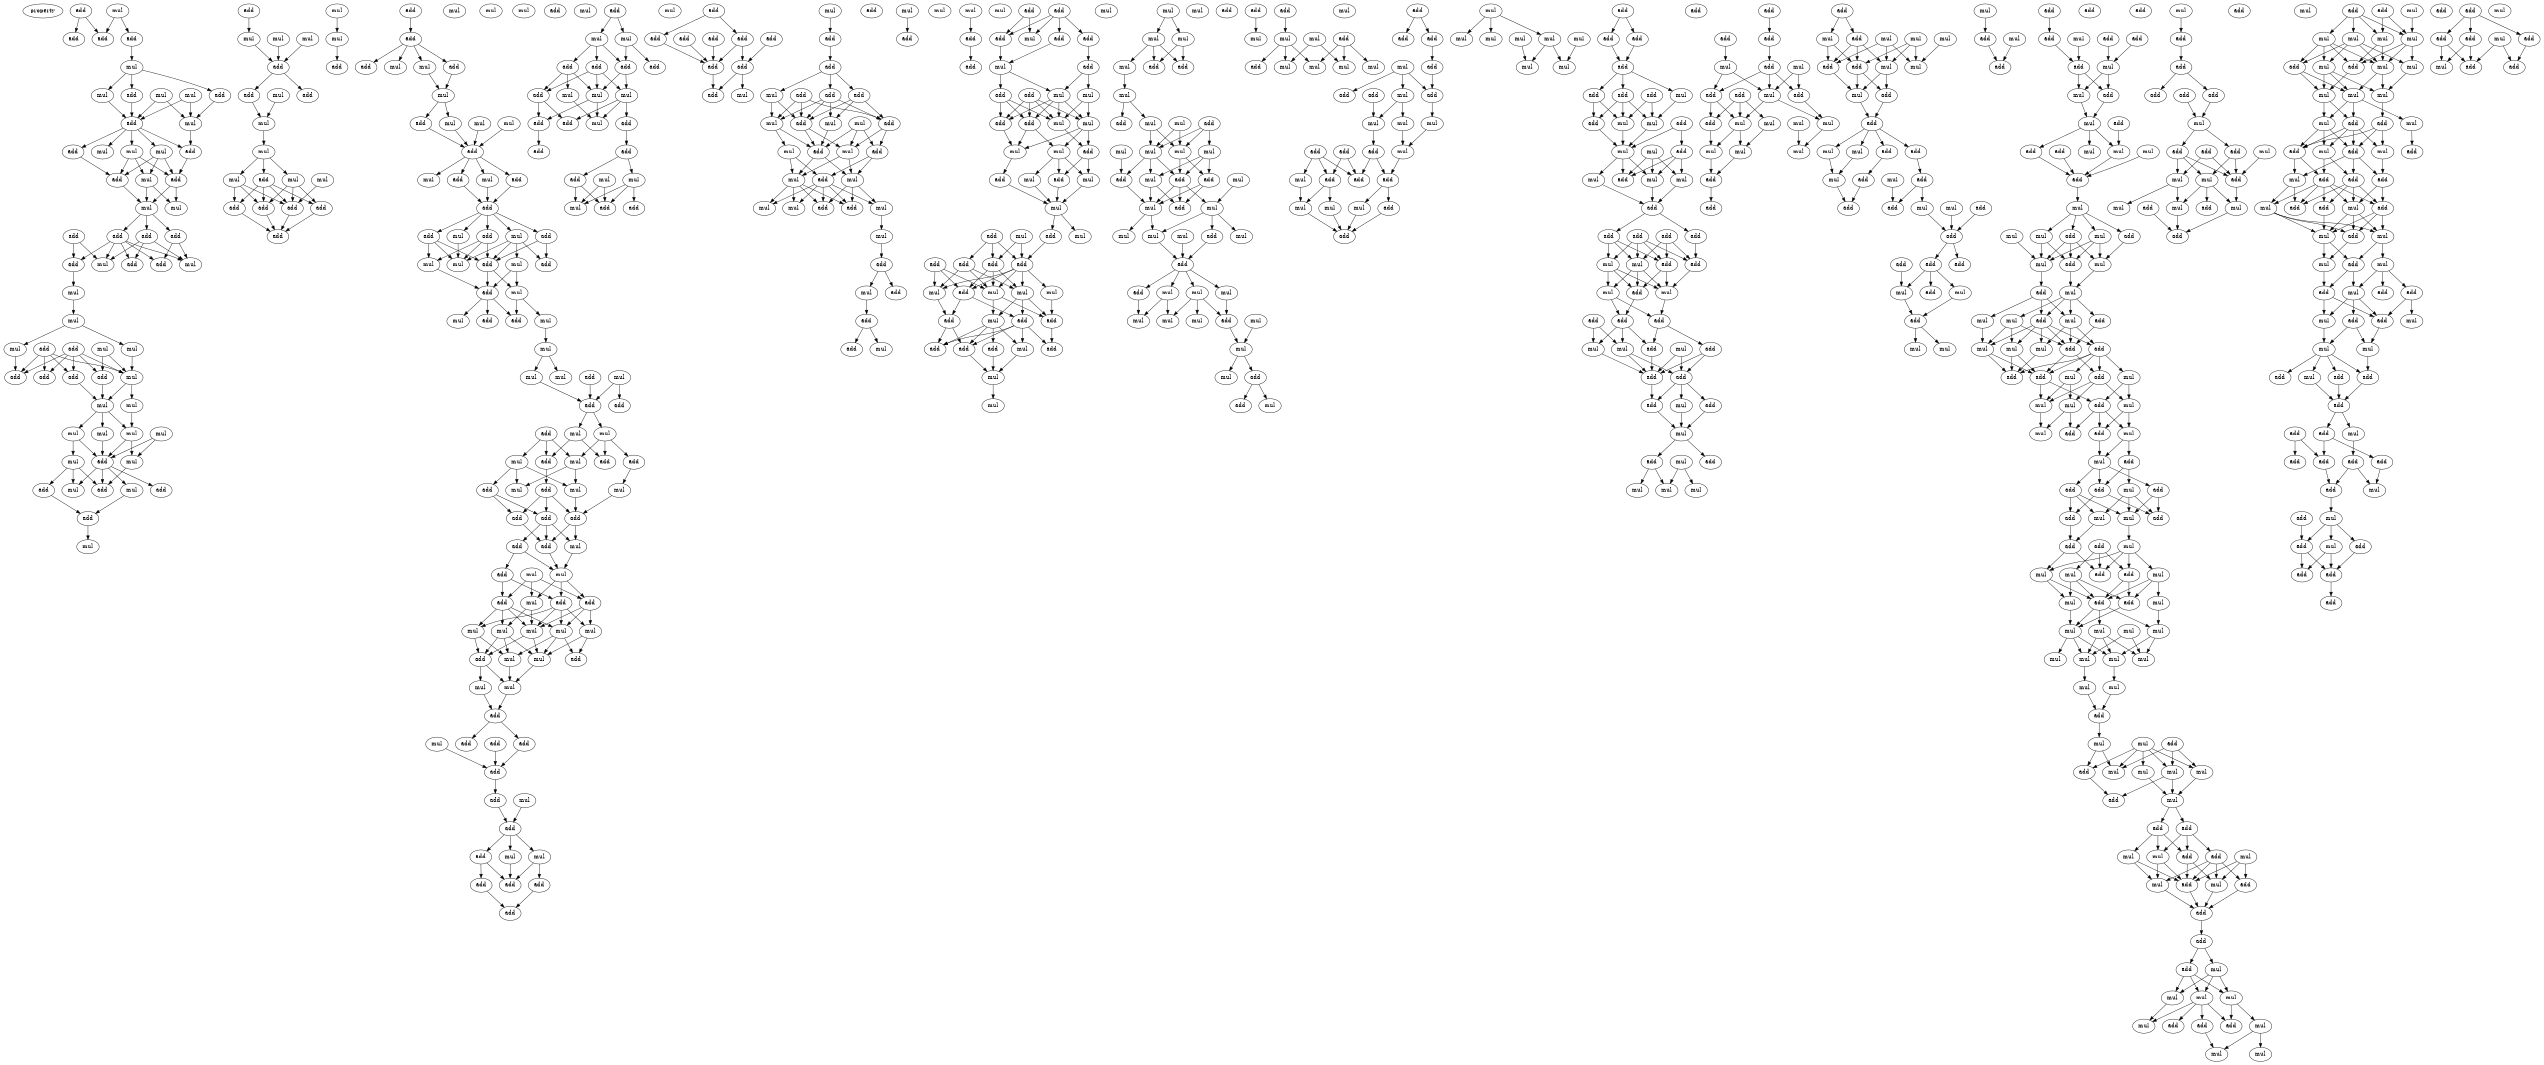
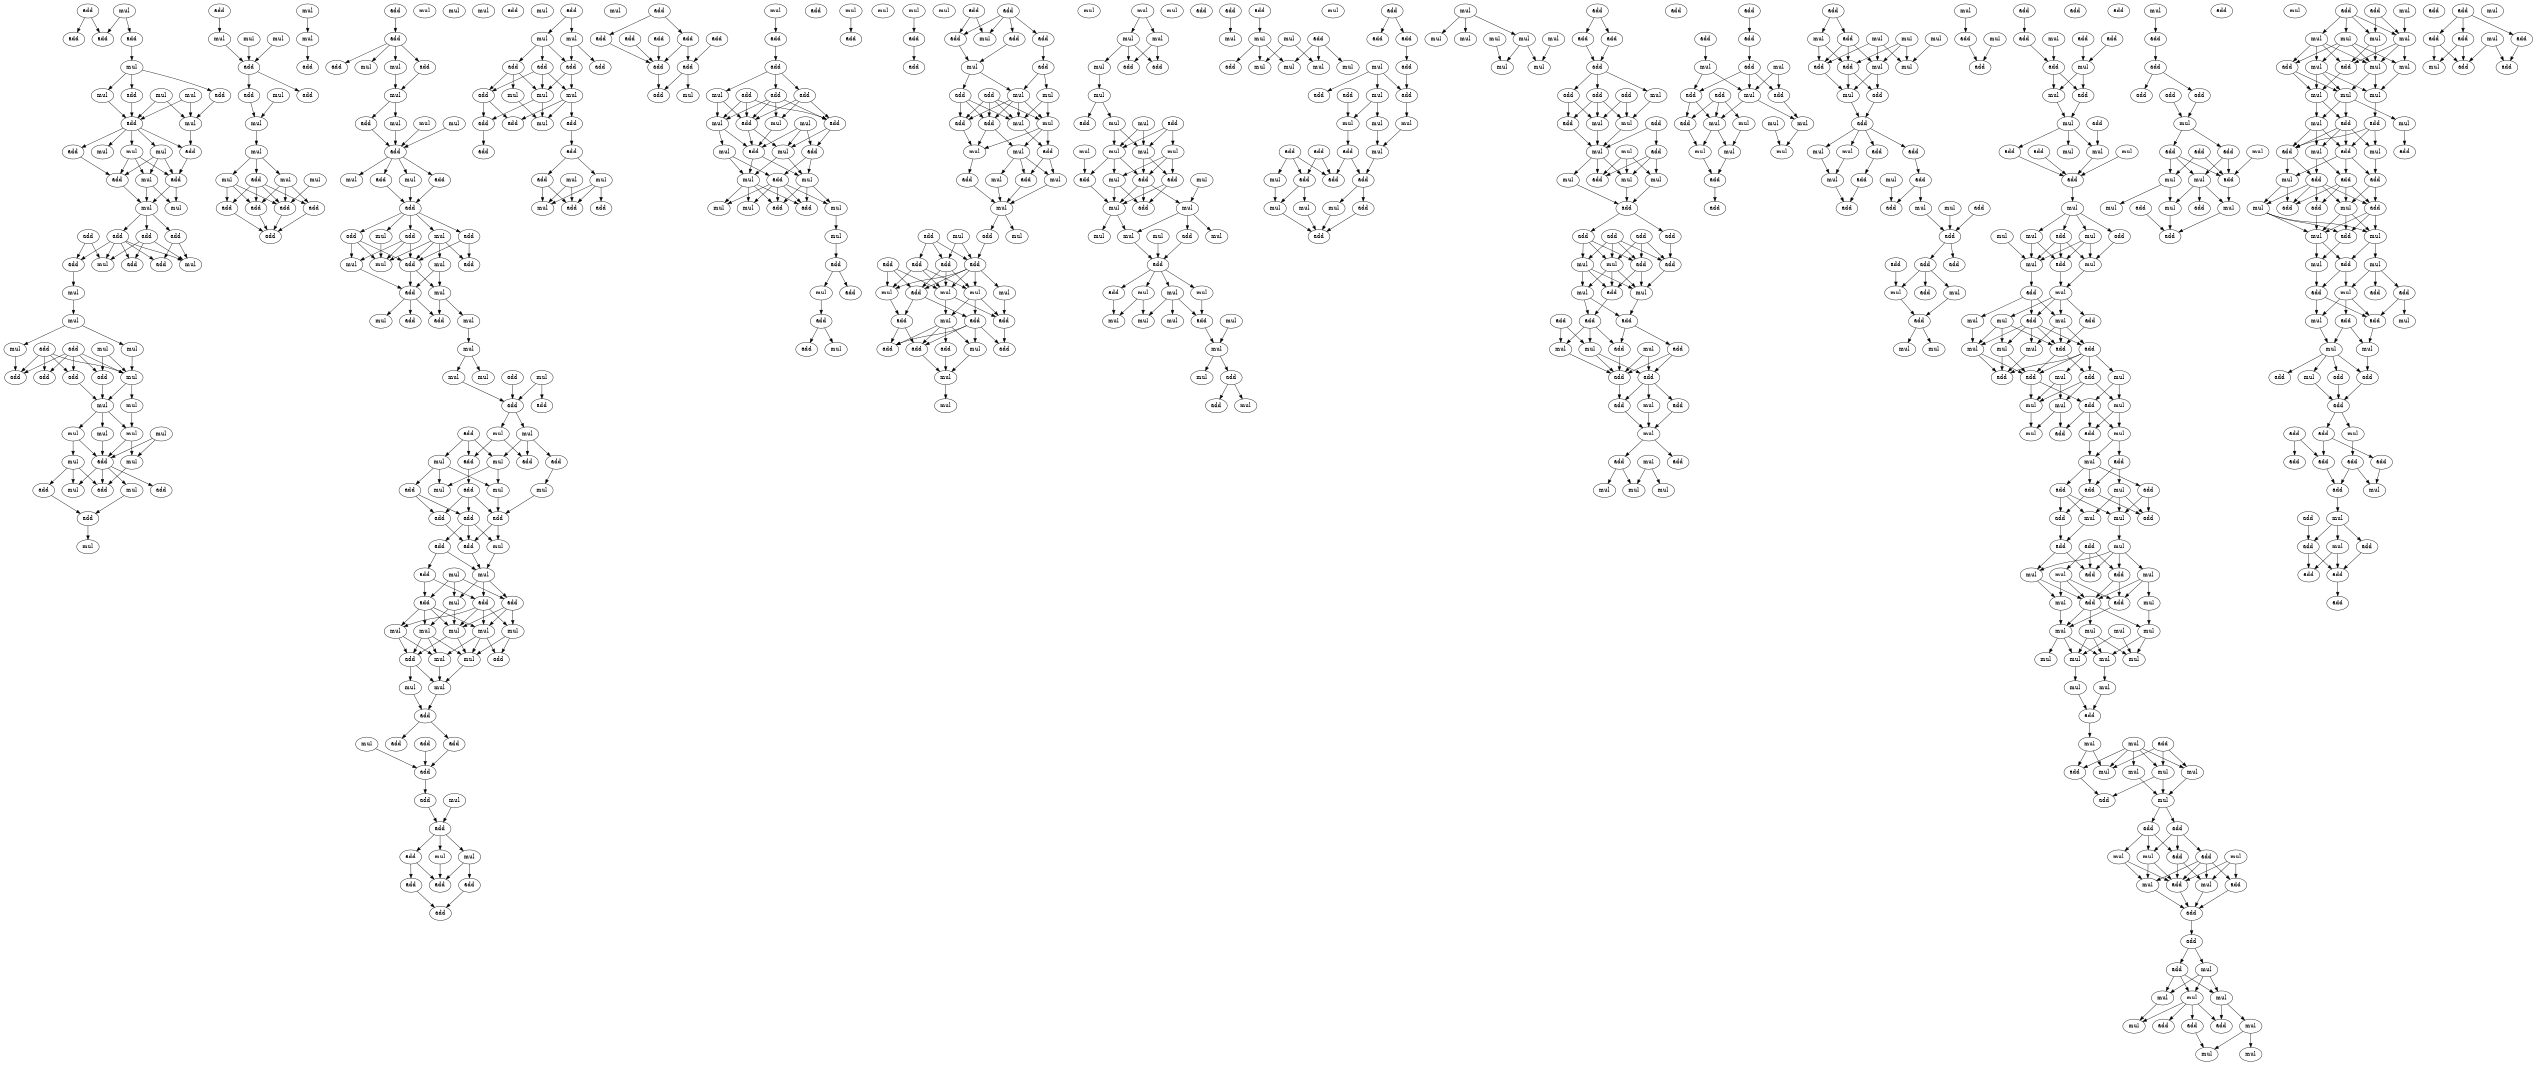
node "property": removed
